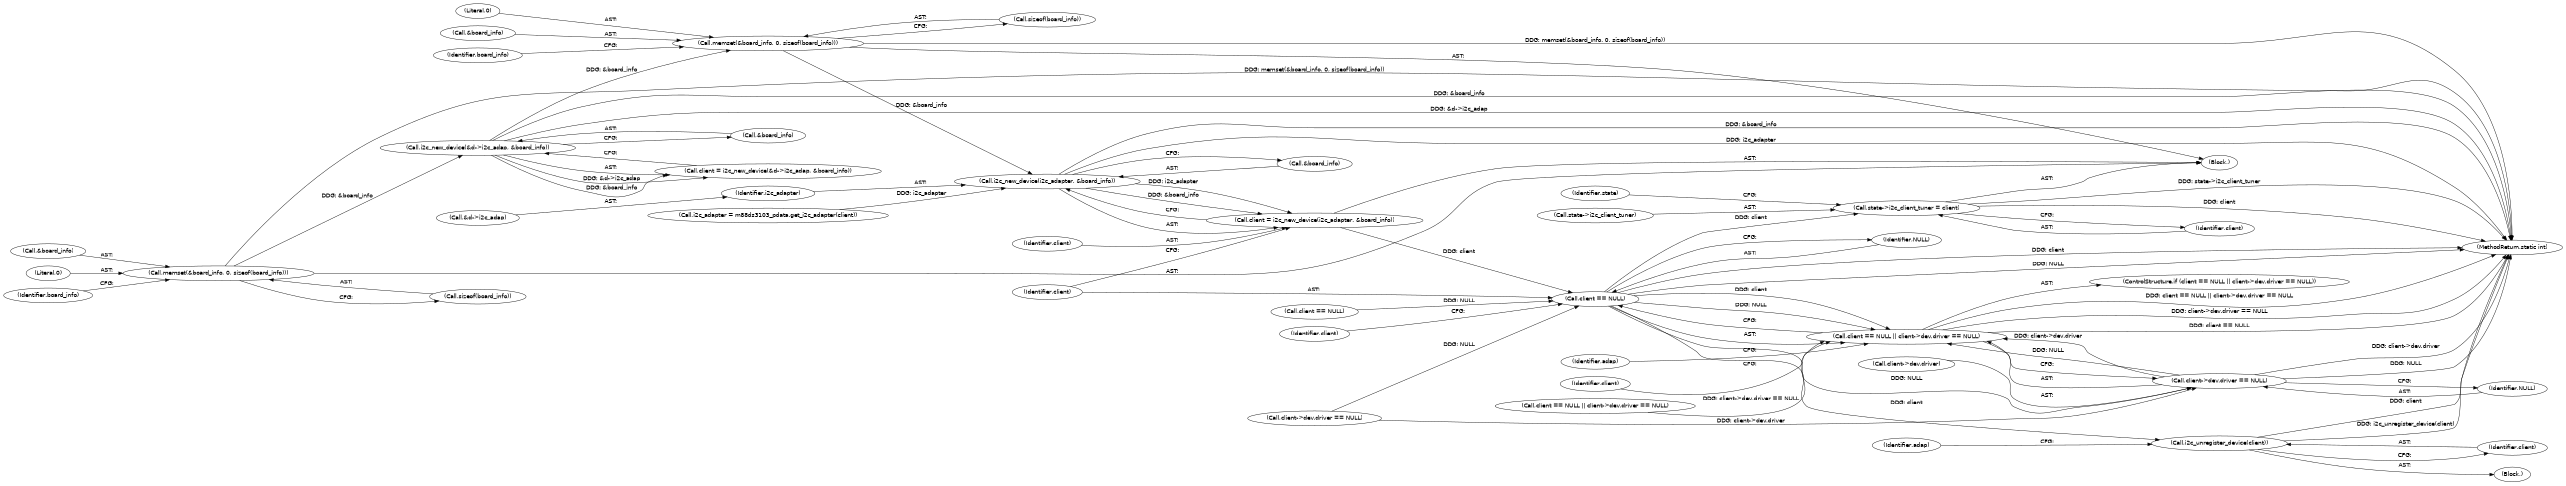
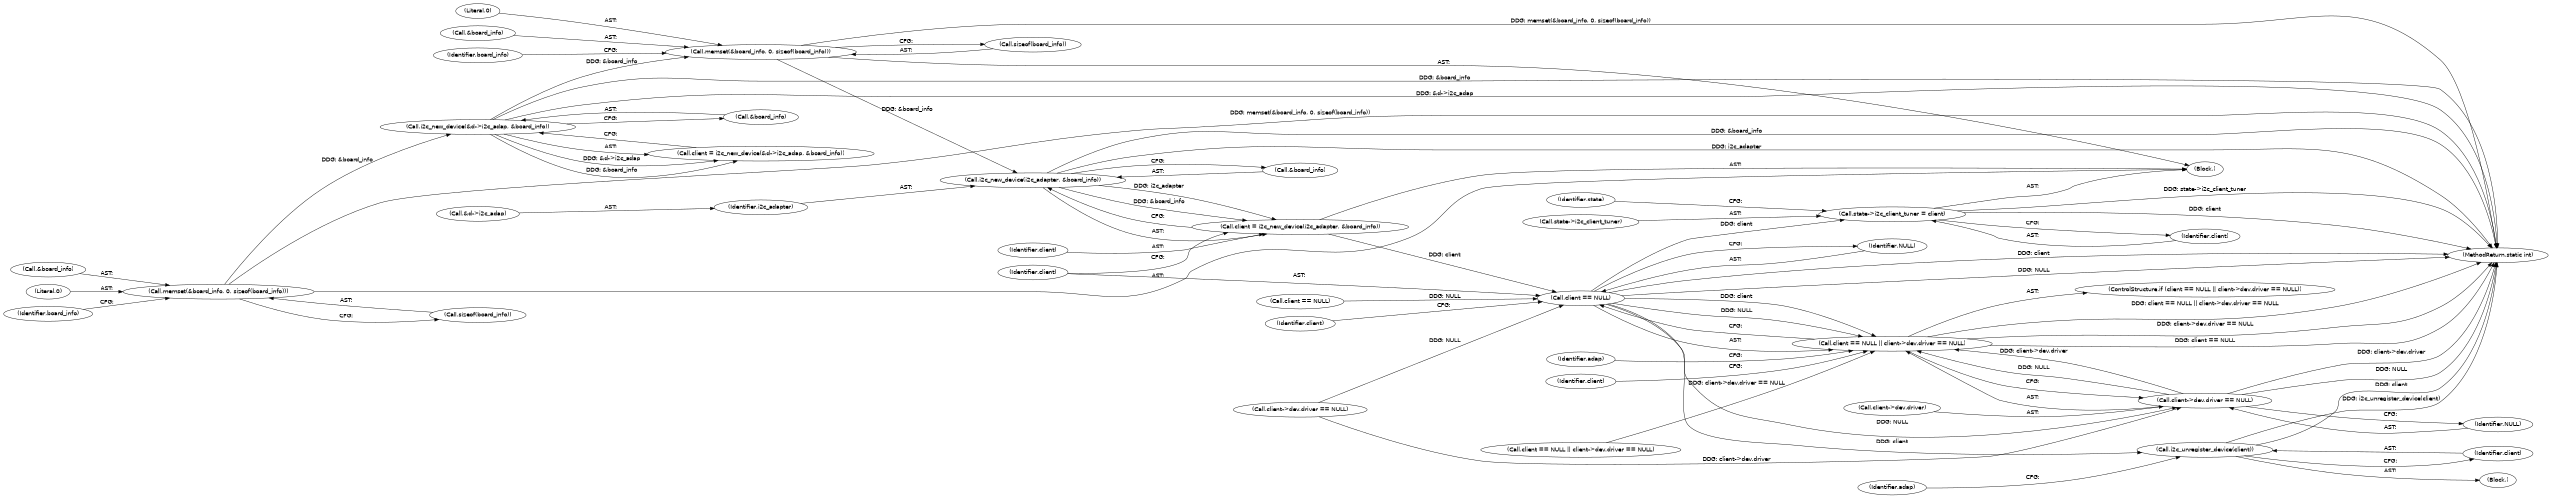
node "(Call,i2c_adapter = m88ds3103_pdata.get_i2c_adapter(client))": removed
